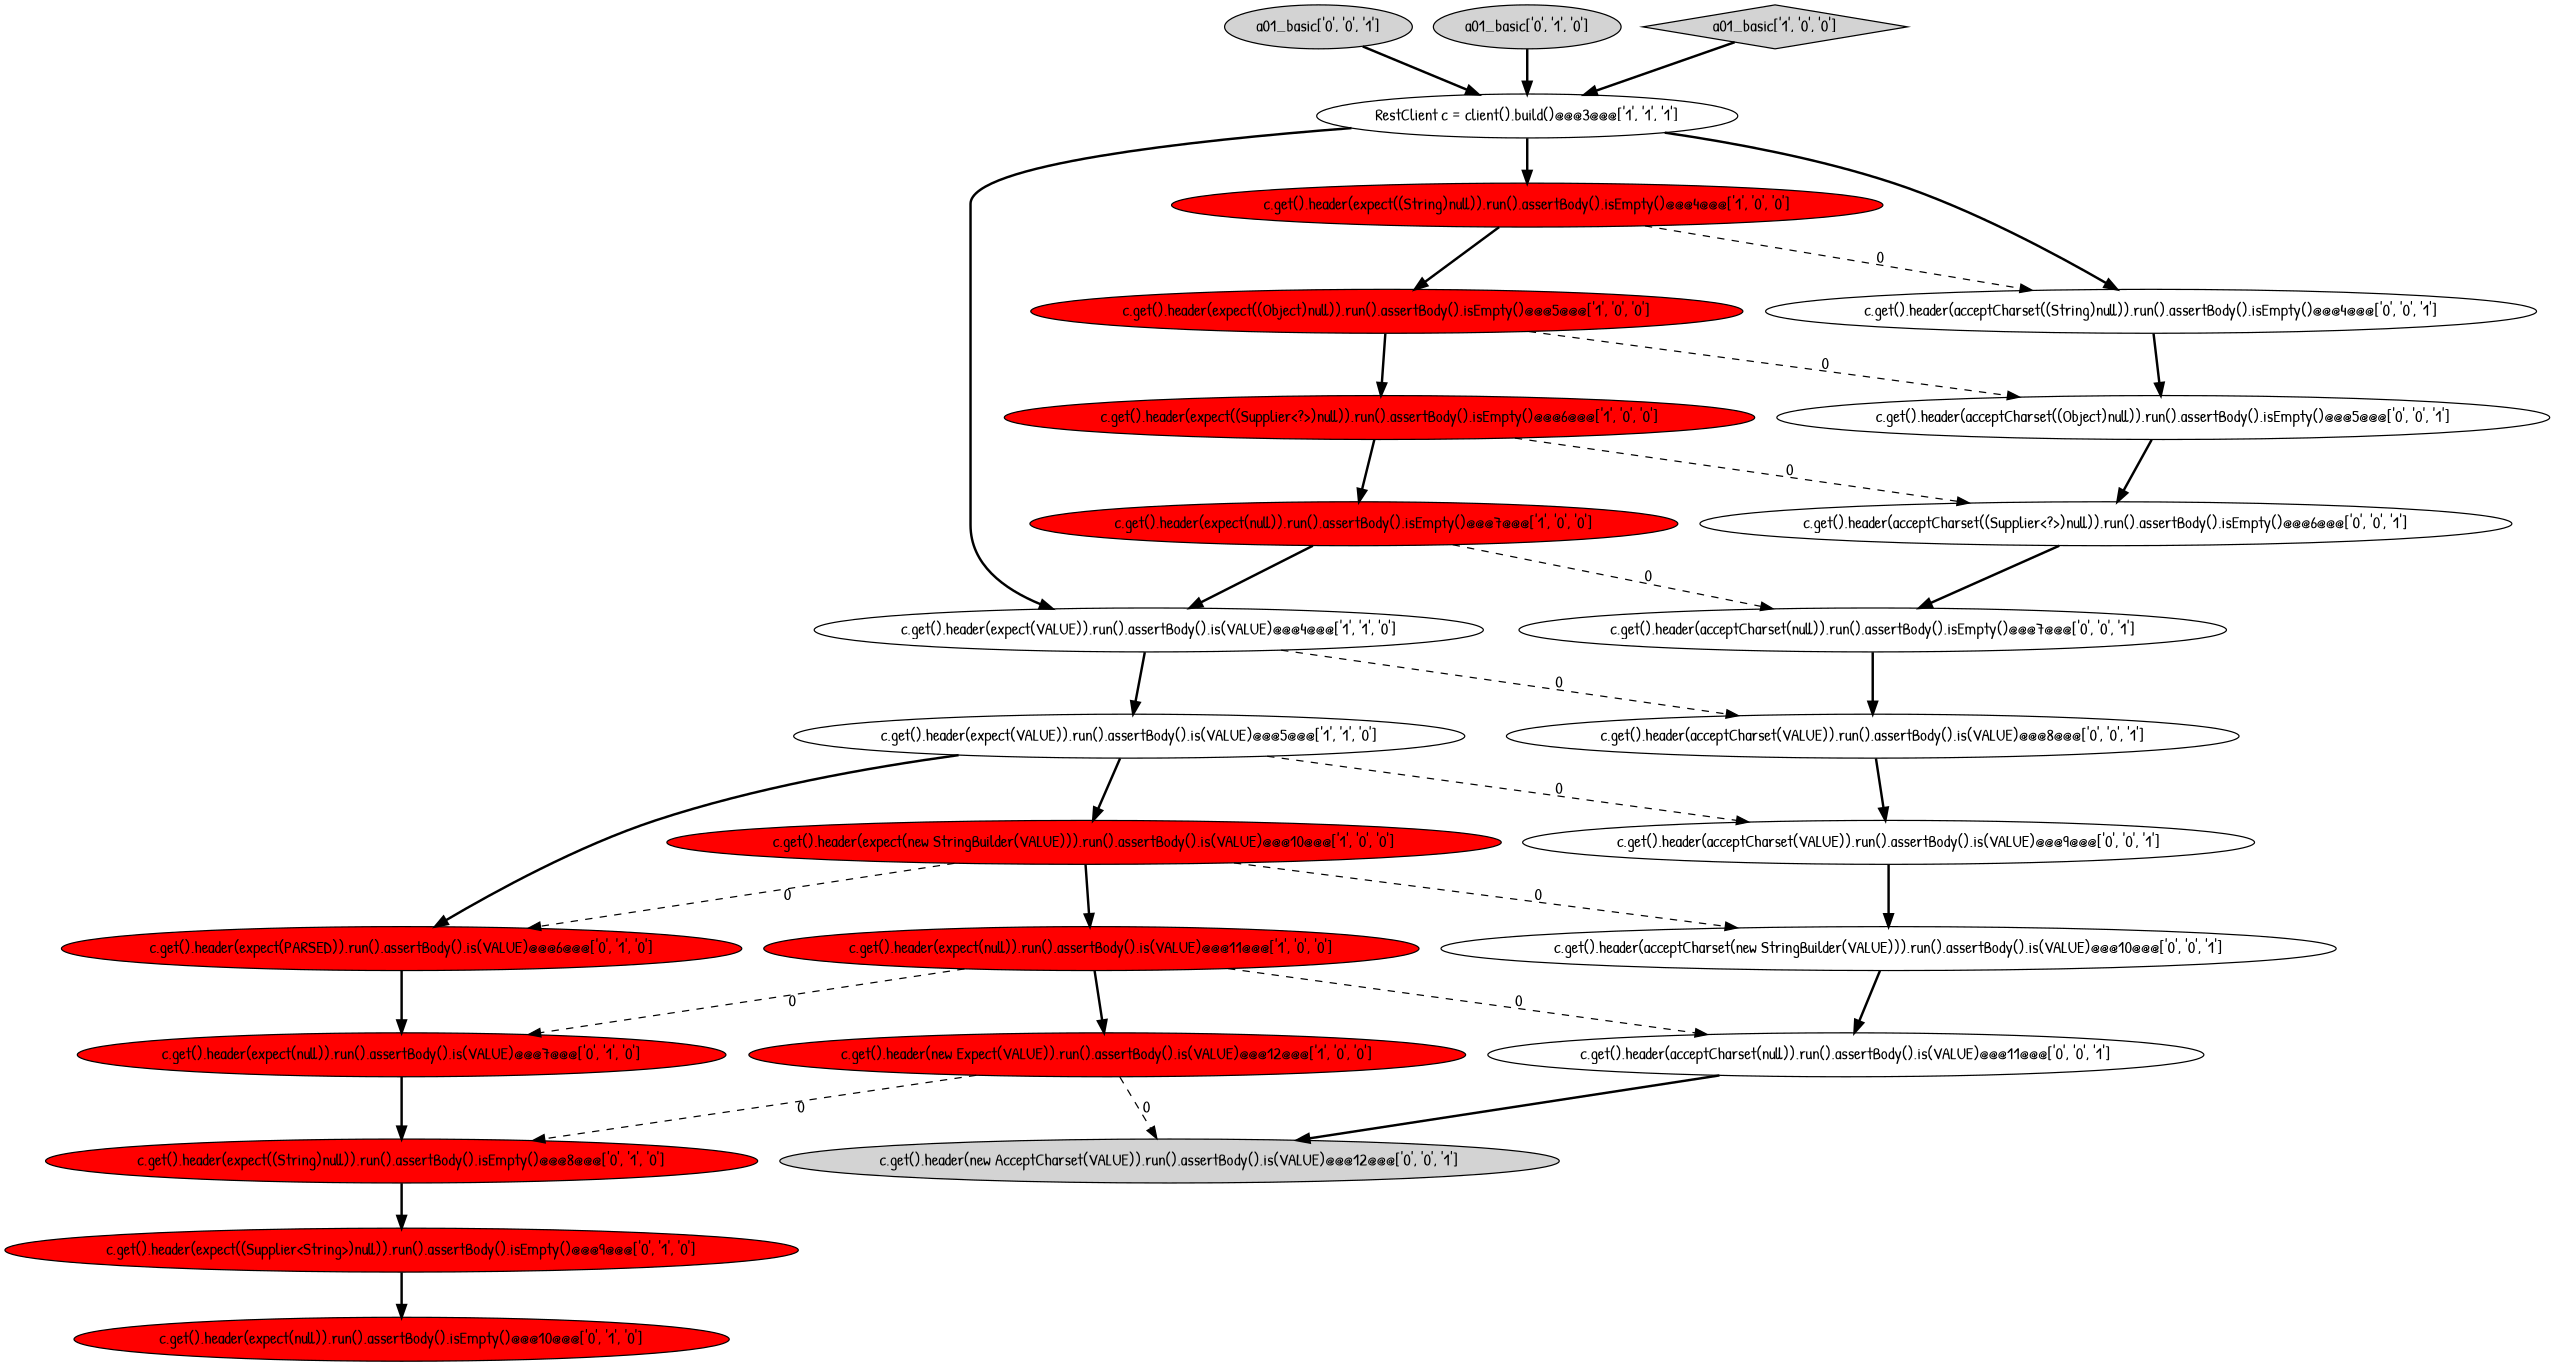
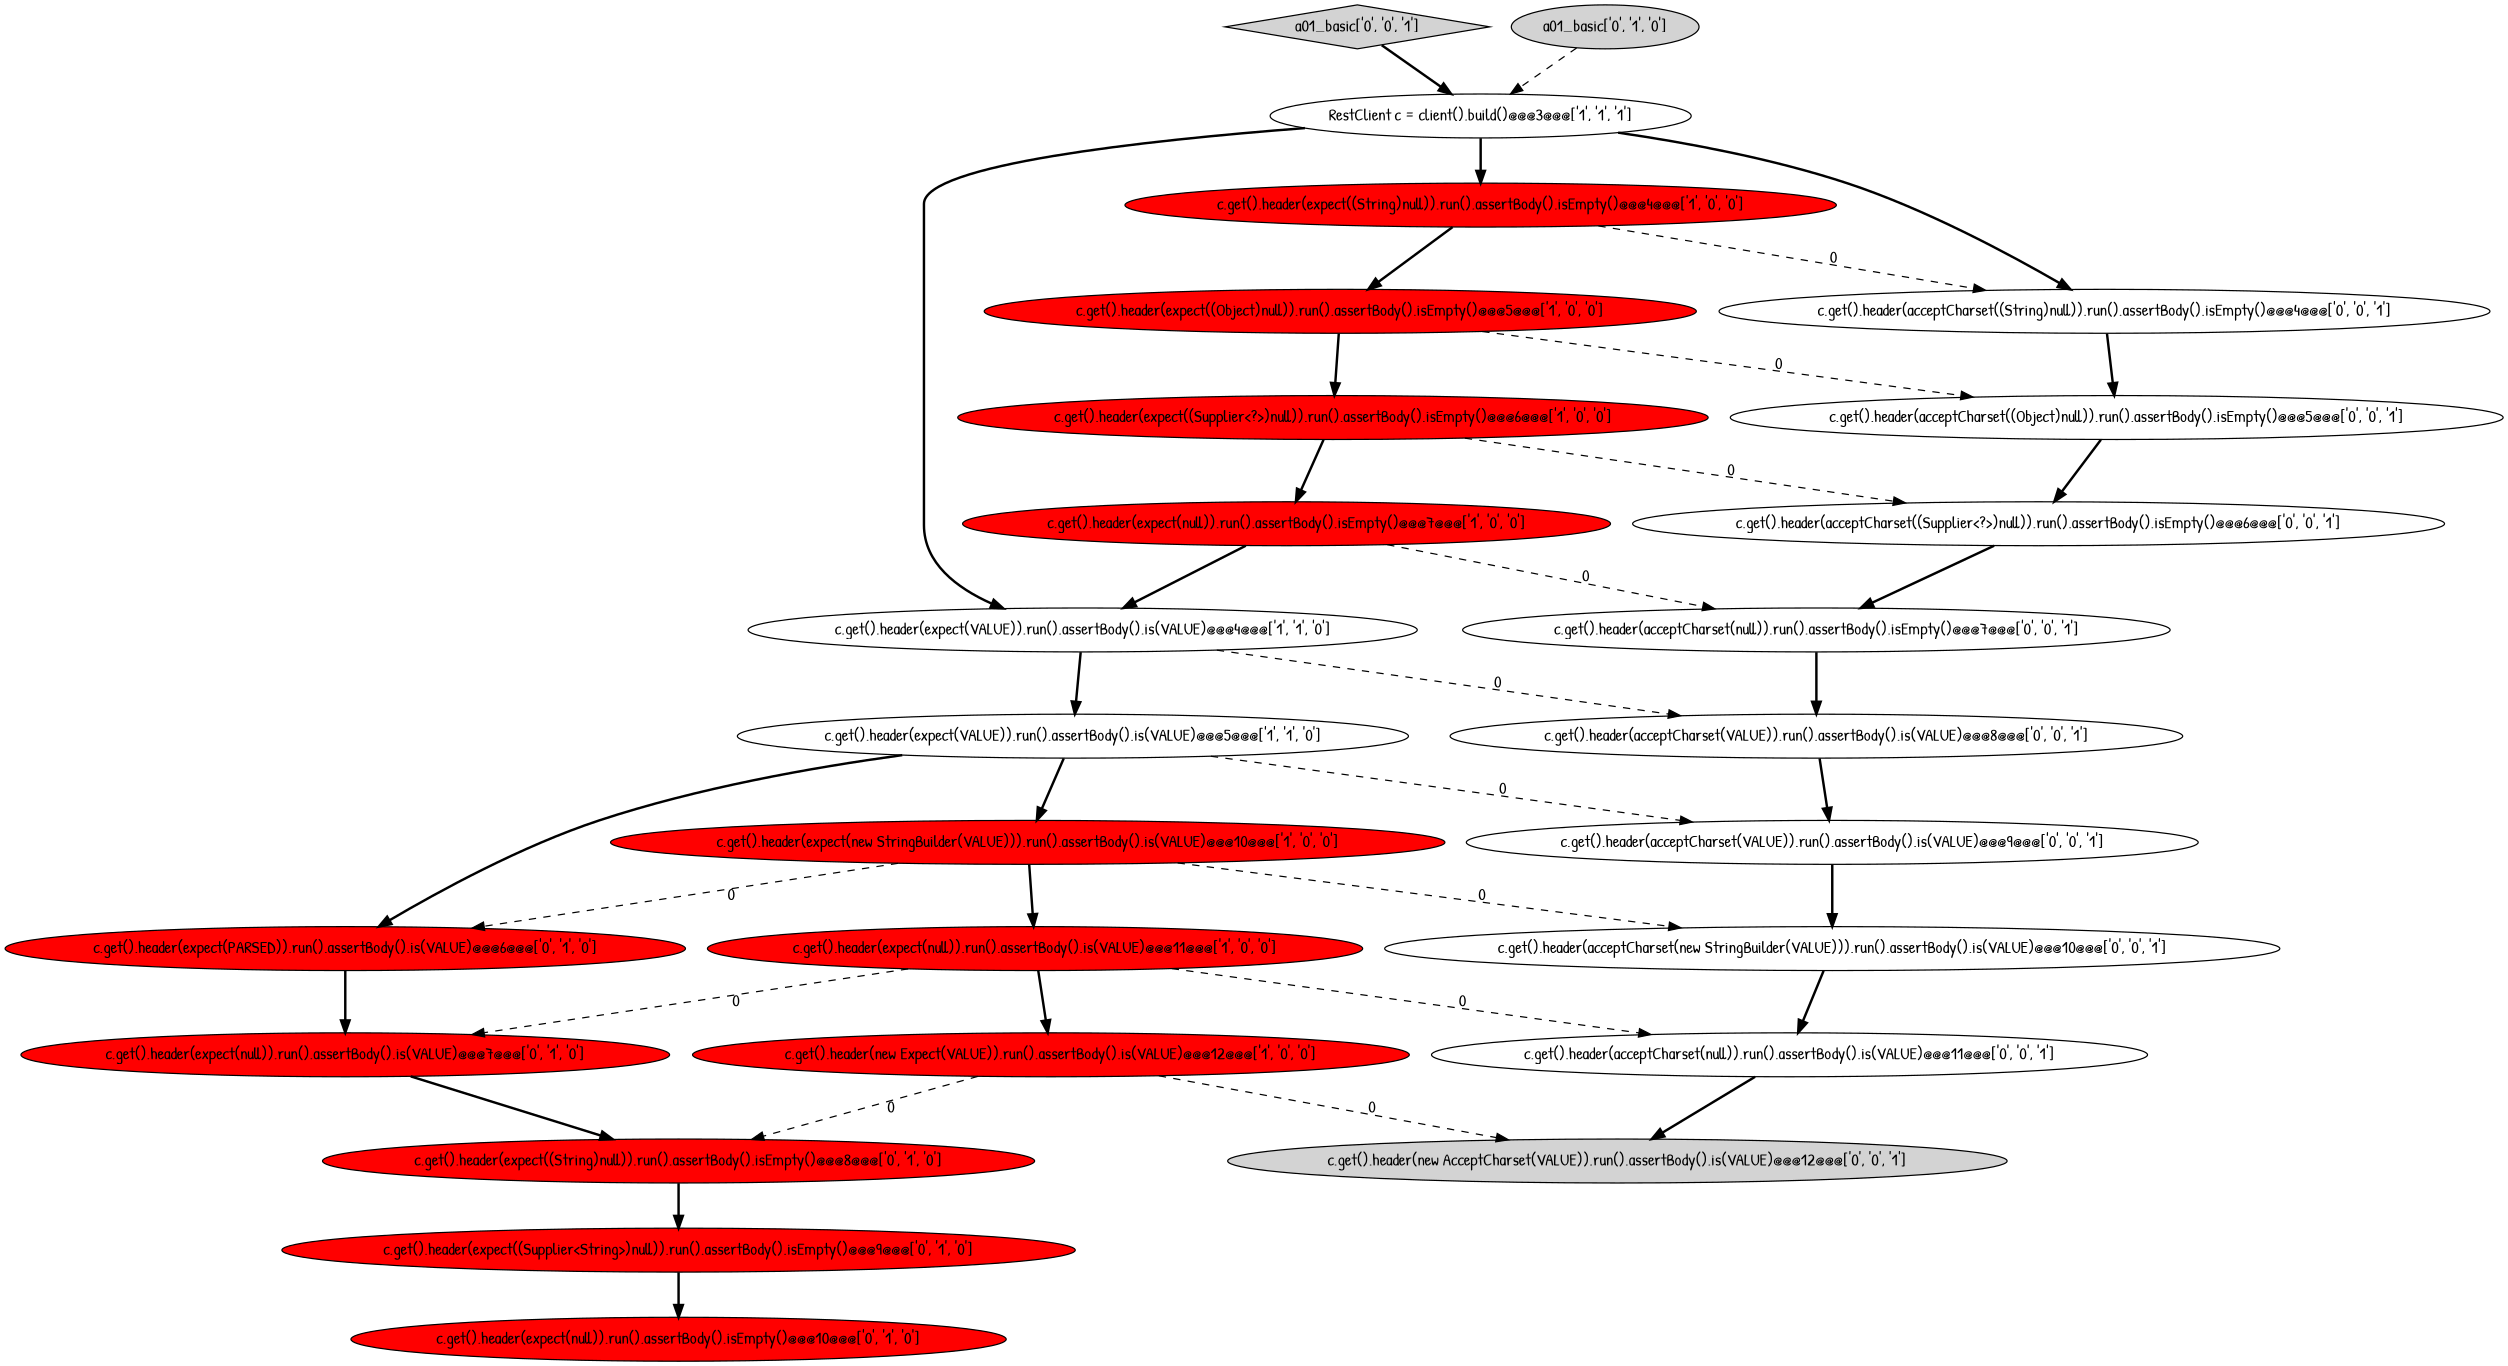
node "a01_basic['0', '0', '1']": shape ellipse -> diamond
node "a01_basic['1', '0', '0']": removed
edge "a01_basic['0', '1', '0']" -> "RestClient c = client().build()@@@3@@@['1', '1', '1']": style bold -> dashed
